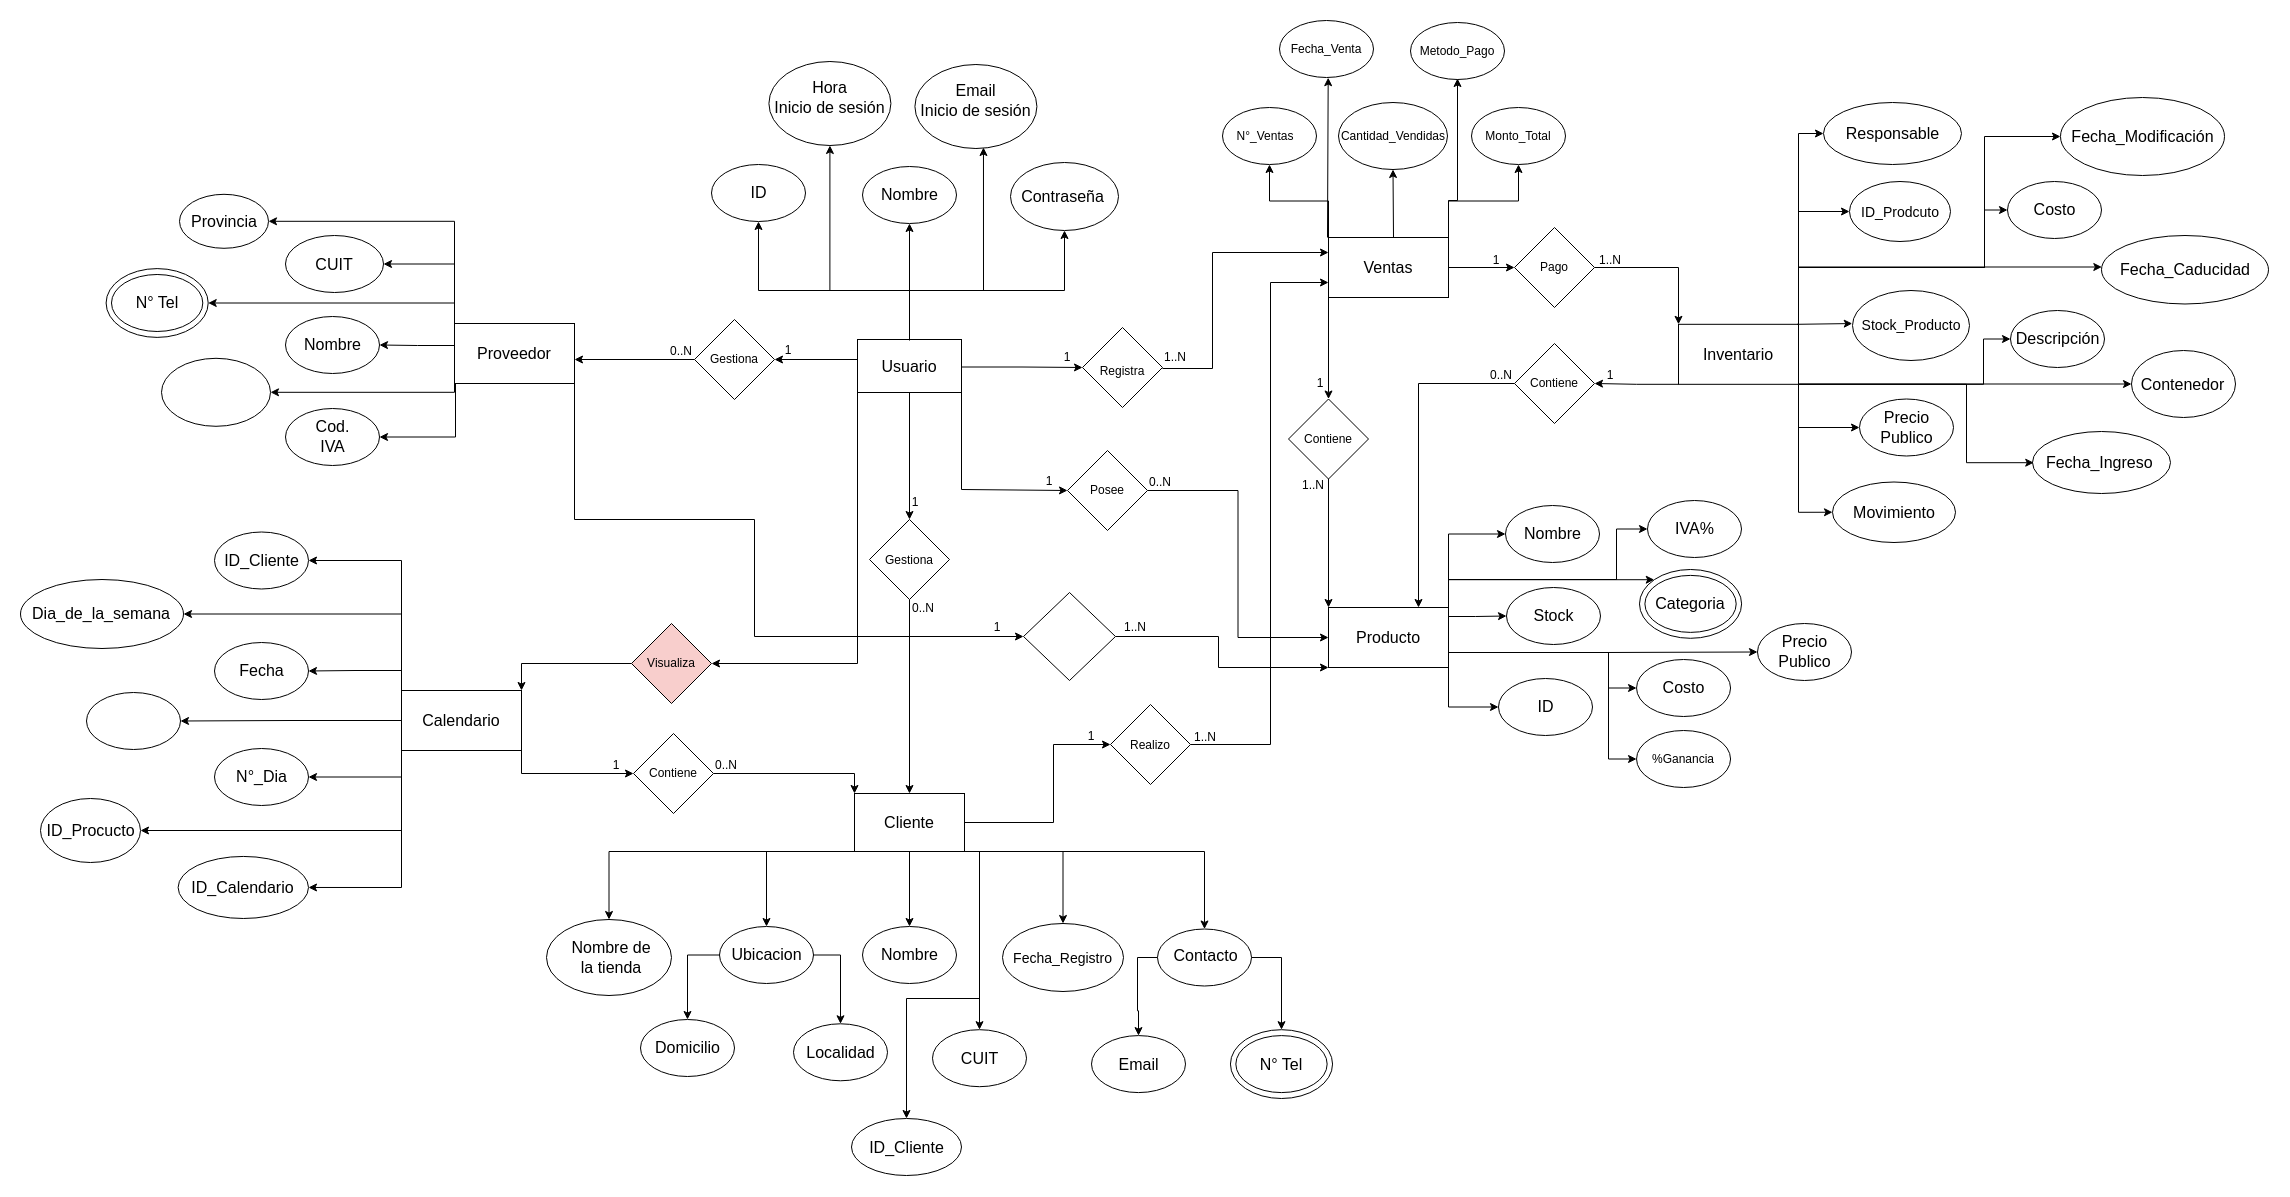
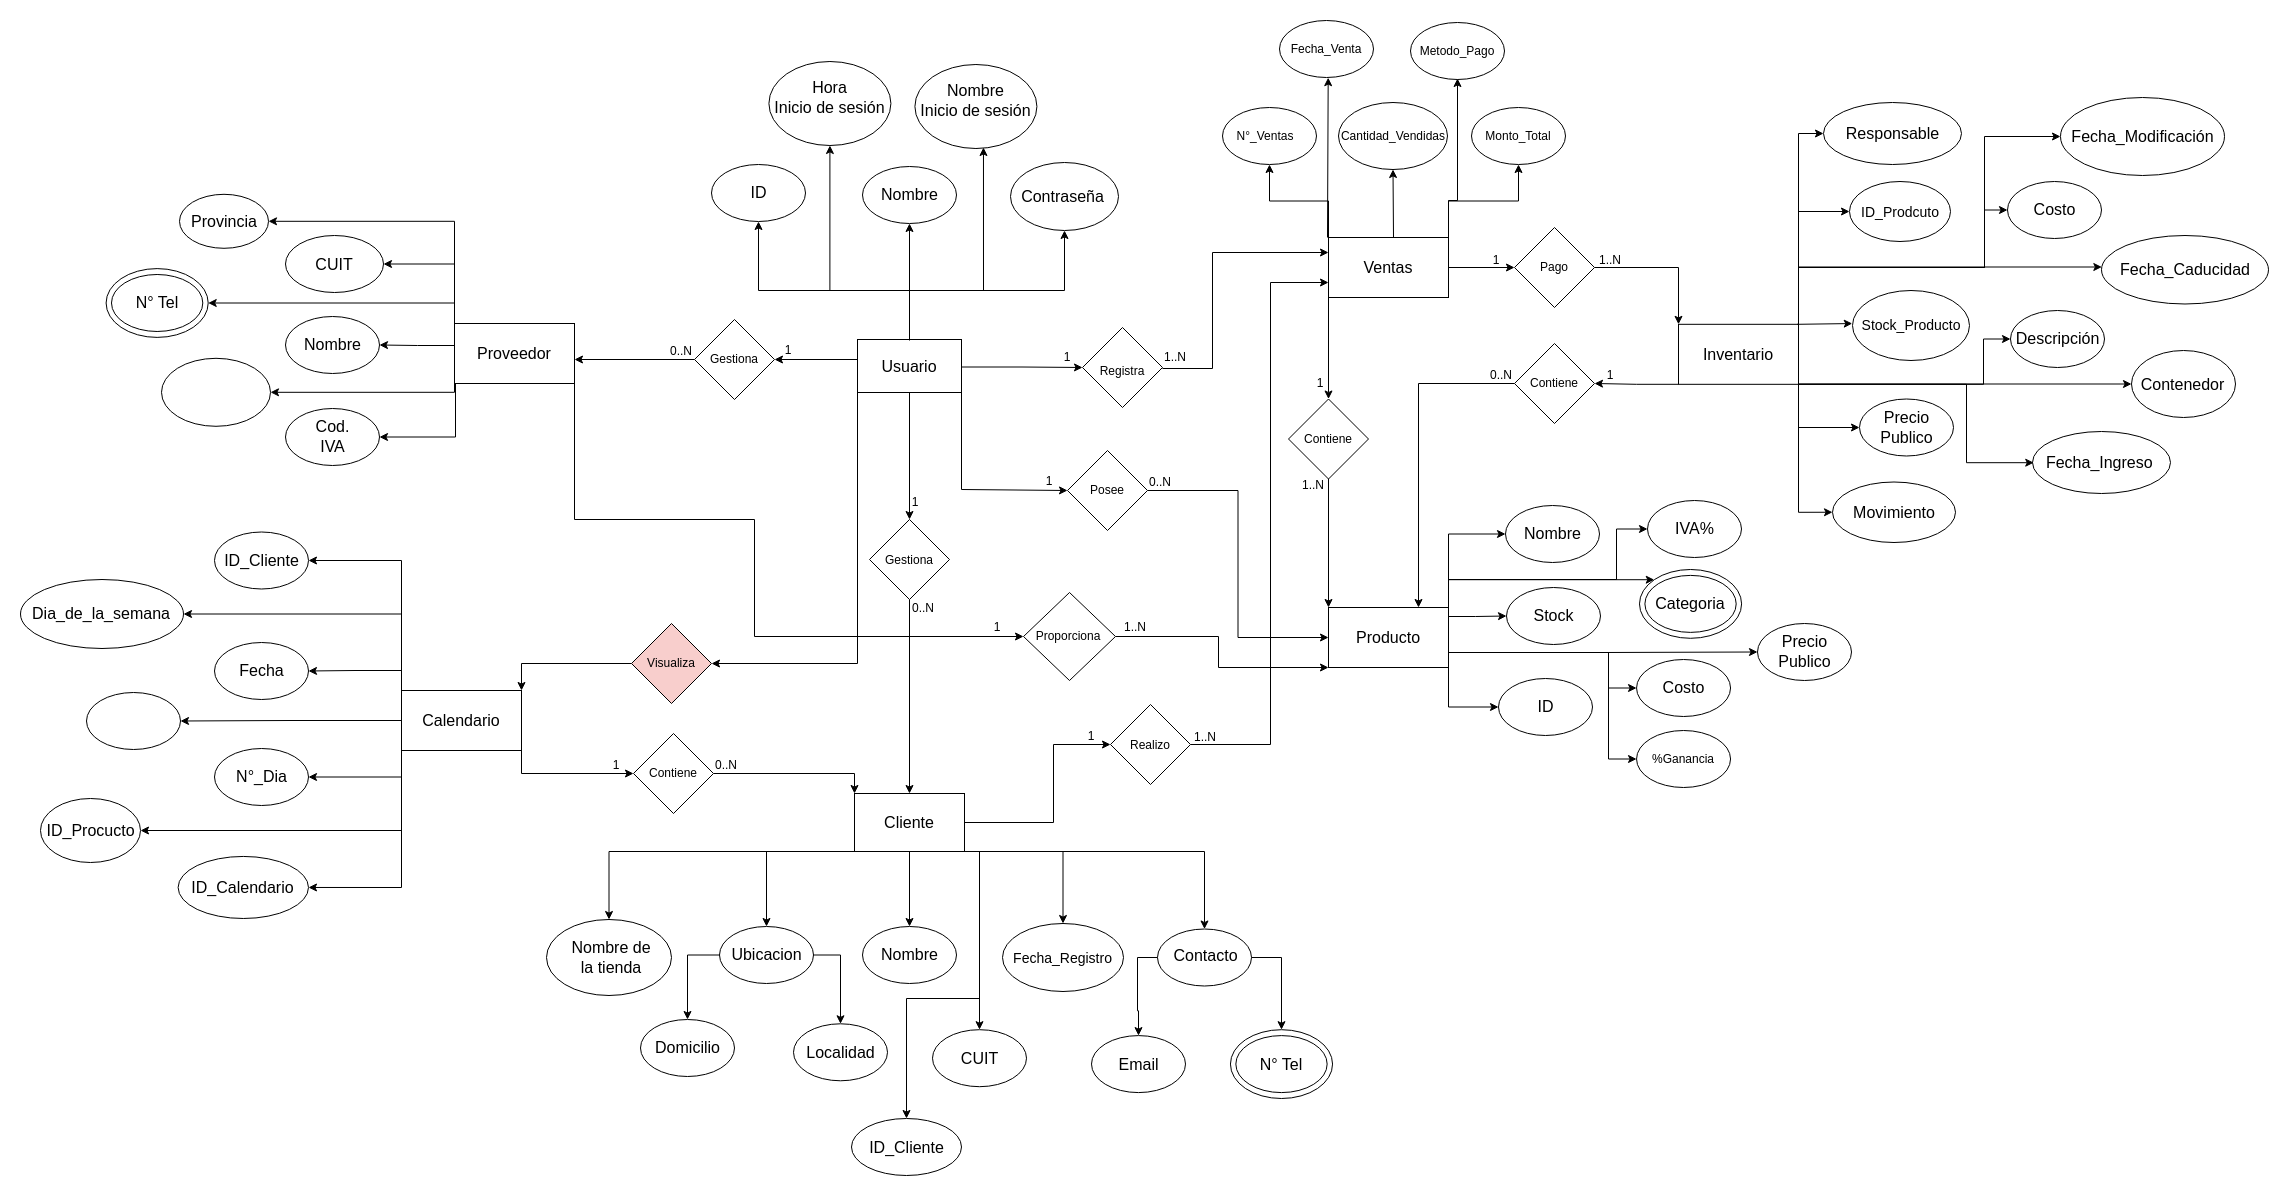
node "Email Inicio de sesión": label "Email Inicio de sesión" -> "Nombre Inicio de sesión"
node "Proporciona": added
